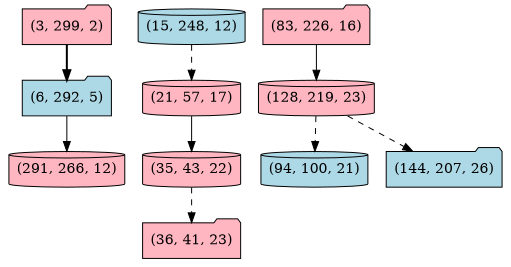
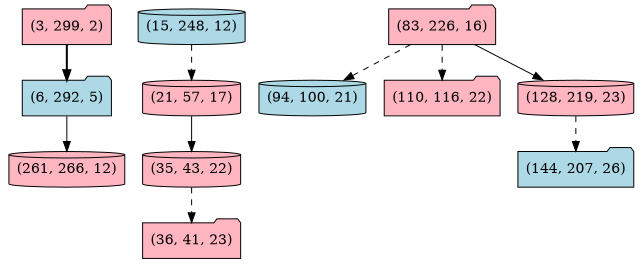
node "(110, 116, 22)": added
edge "(128, 219, 23)" -> "(94, 100, 21)": now "(83, 226, 16)" -> "(94, 100, 21)"
node "(291, 266, 12)": label "(291, 266, 12)" -> "(261, 266, 12)"
